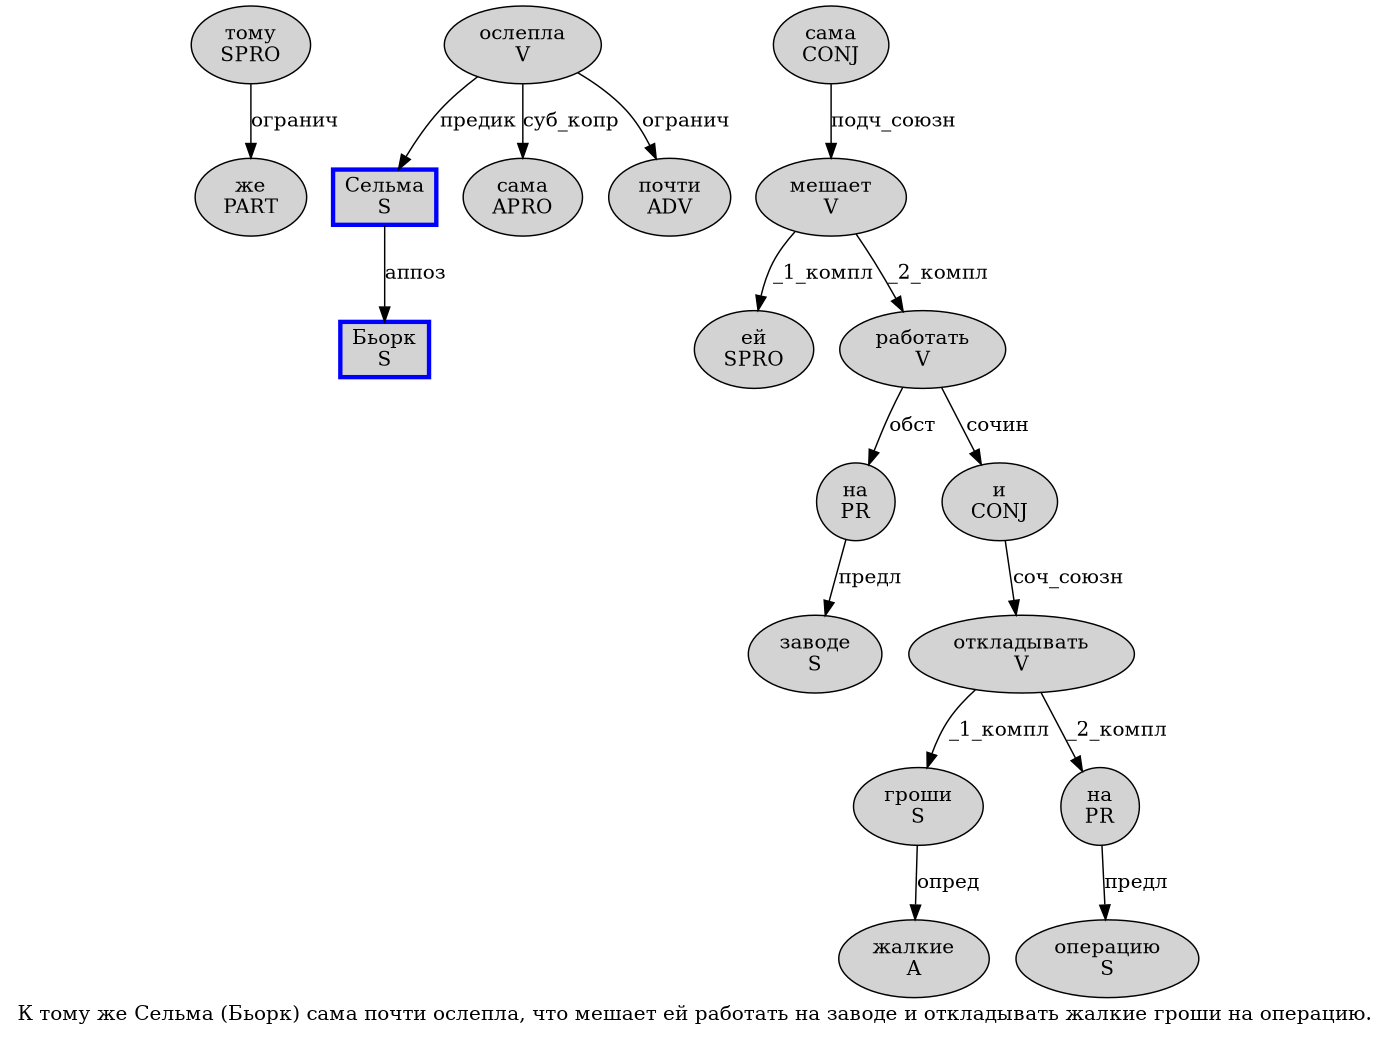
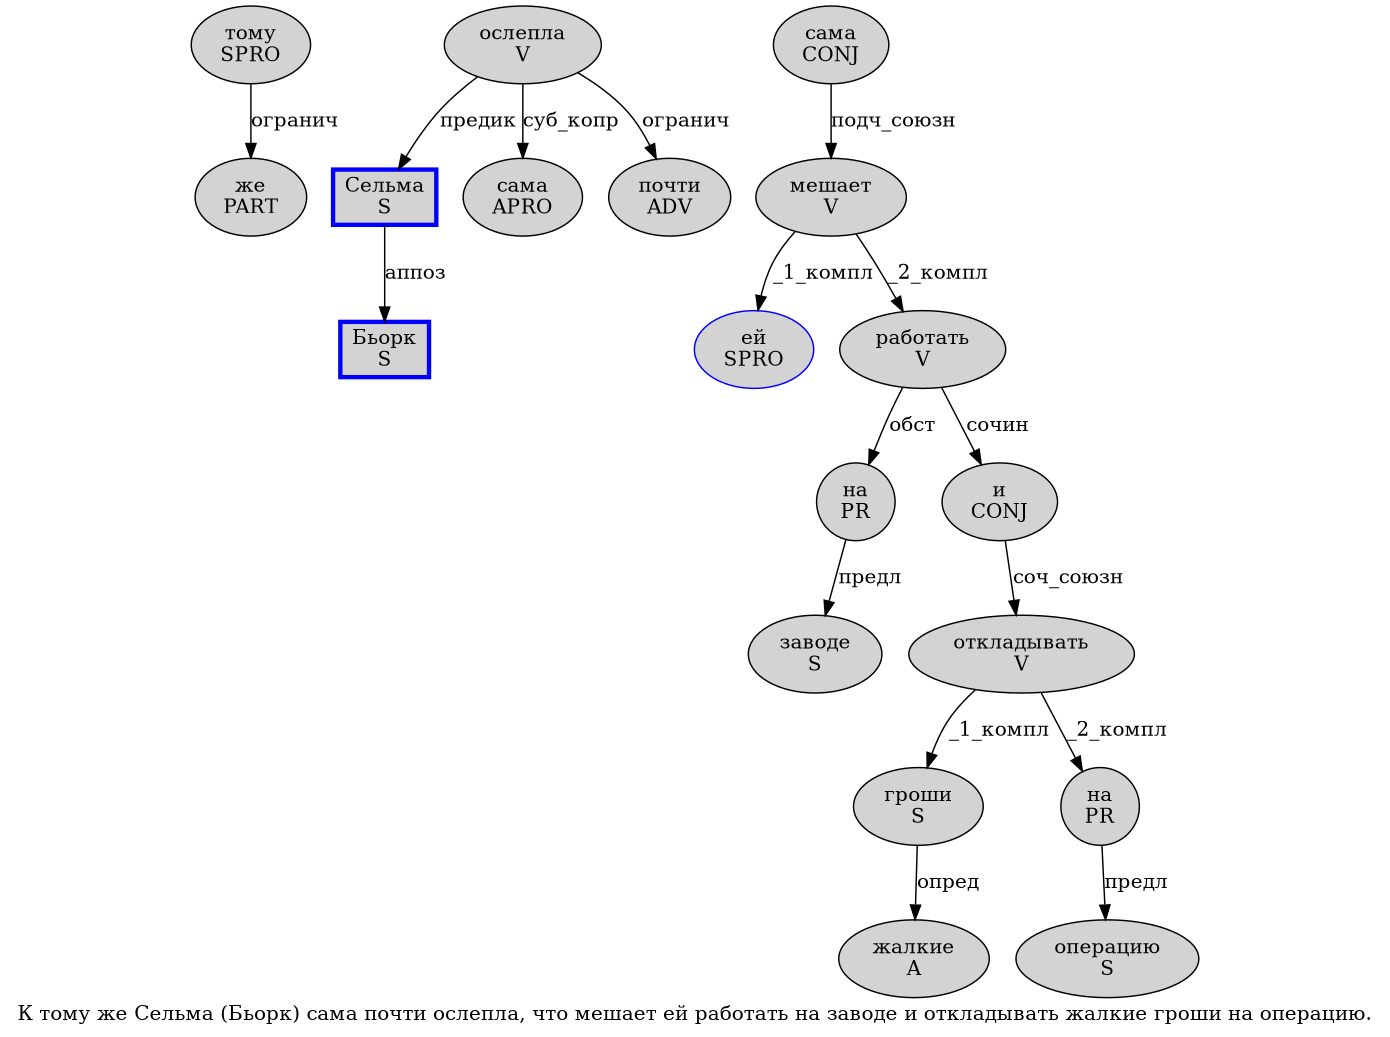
node "ей SPRO": color black -> blue
